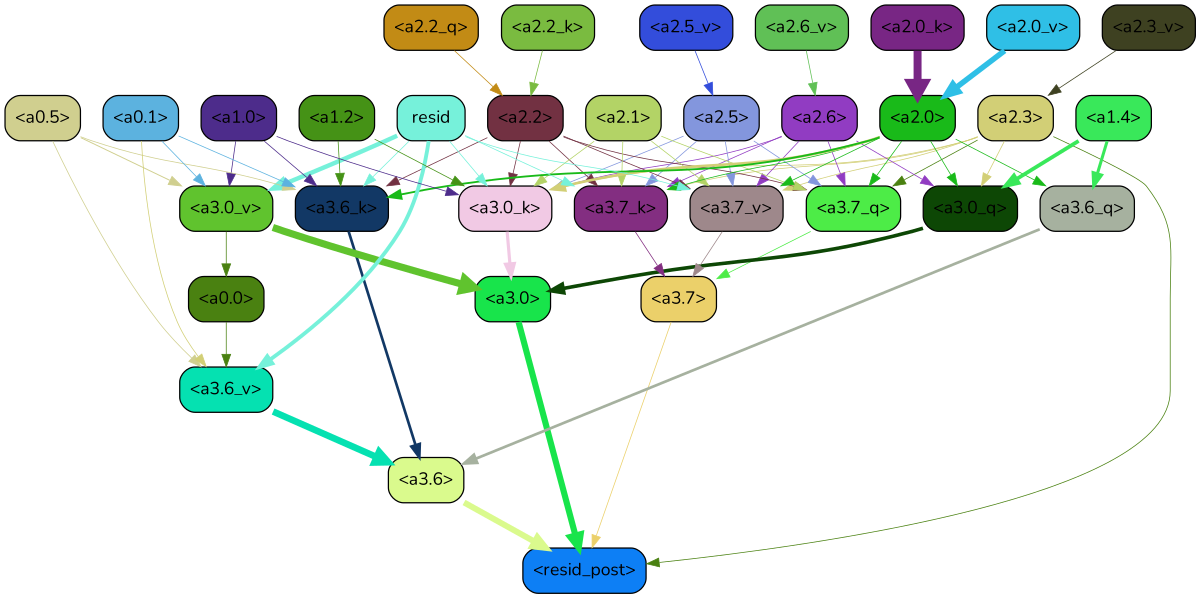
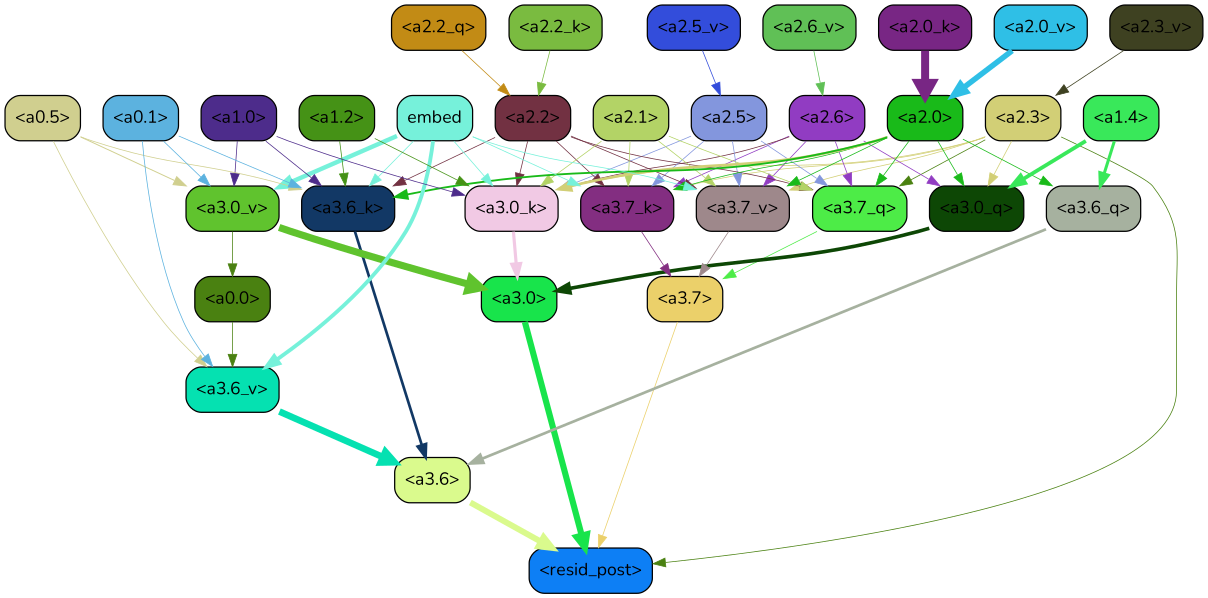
node "resid": label "resid" -> "embed"
edge "<a2.6>" -> "<a3.0_k>": color #913cc2 -> #723142
edge "<a0.1>" -> "<a3.6_v>": color #d2cf76 -> #5cb2df
